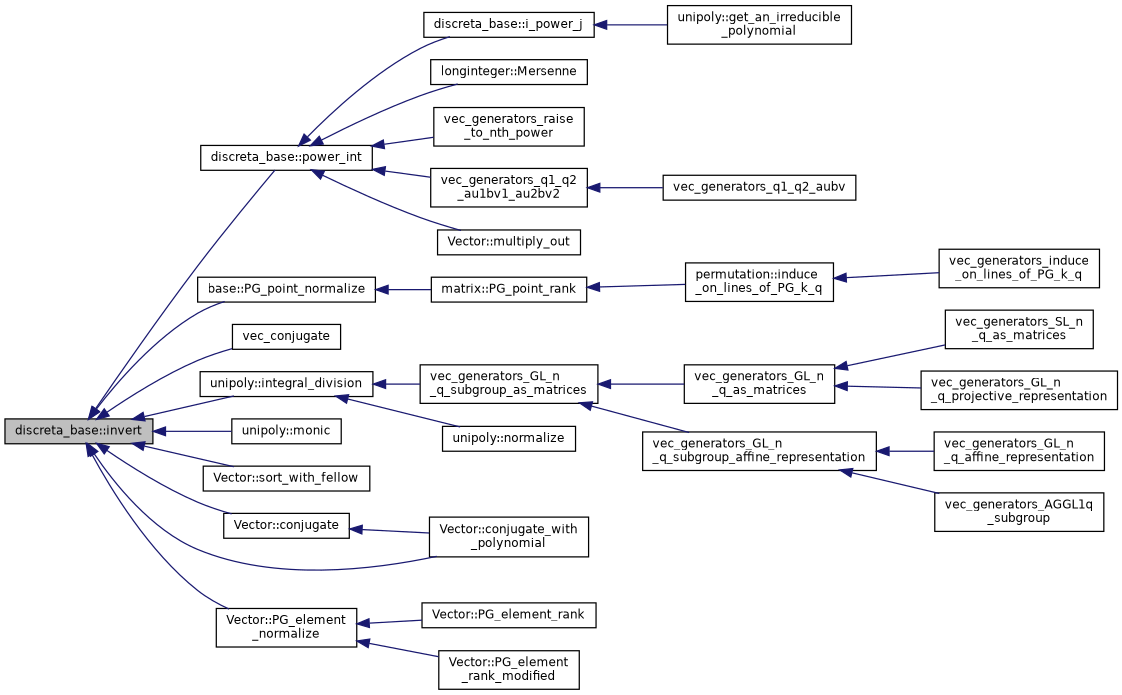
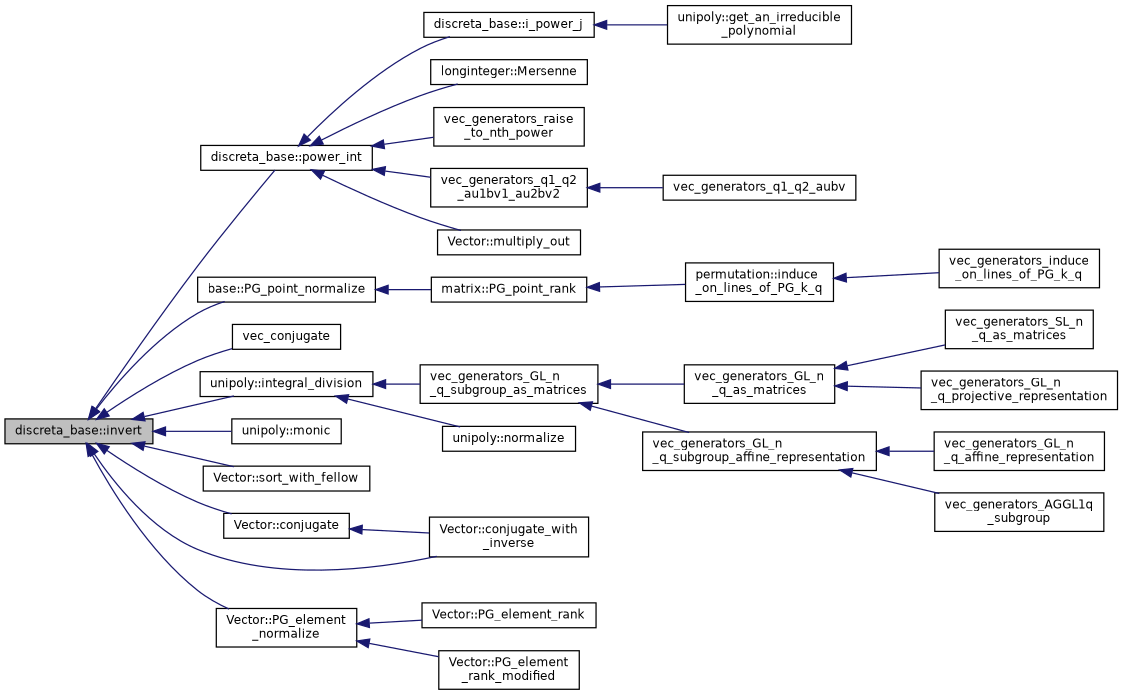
node "Vector::conjugate_with _polynomial": label "Vector::conjugate_with _polynomial" -> "Vector::conjugate_with _inverse"
